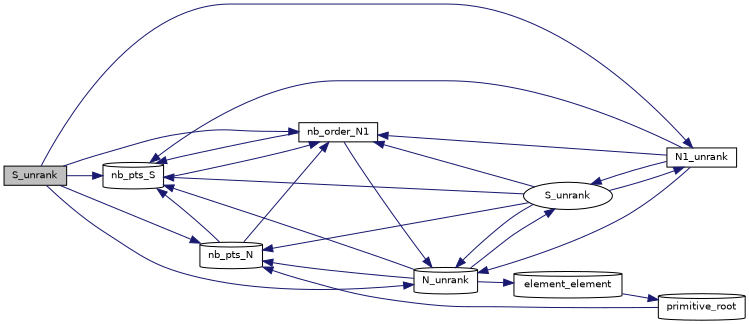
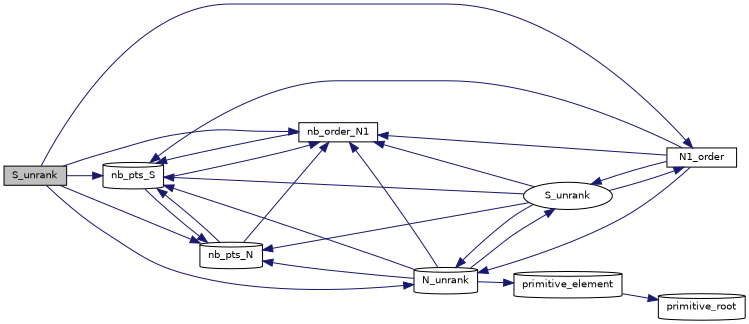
node "N1_unrank": label "N1_unrank" -> "N1_order"
edge "nb_order_N1" -> "N_unrank": reversed
node "element_element": label "element_element" -> "primitive_element"
edge "primitive_root" -> "nb_pts_N": now "nb_pts_S" -> "nb_pts_N"
